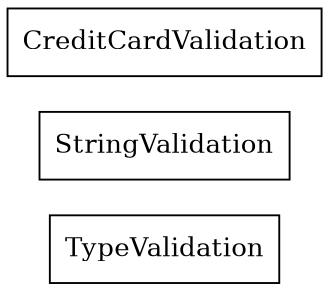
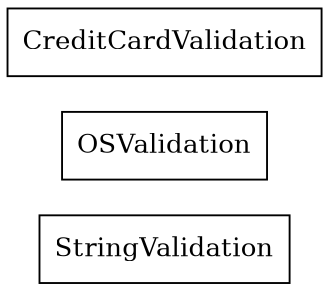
node "OSValidation": added
node "TypeValidation": removed
